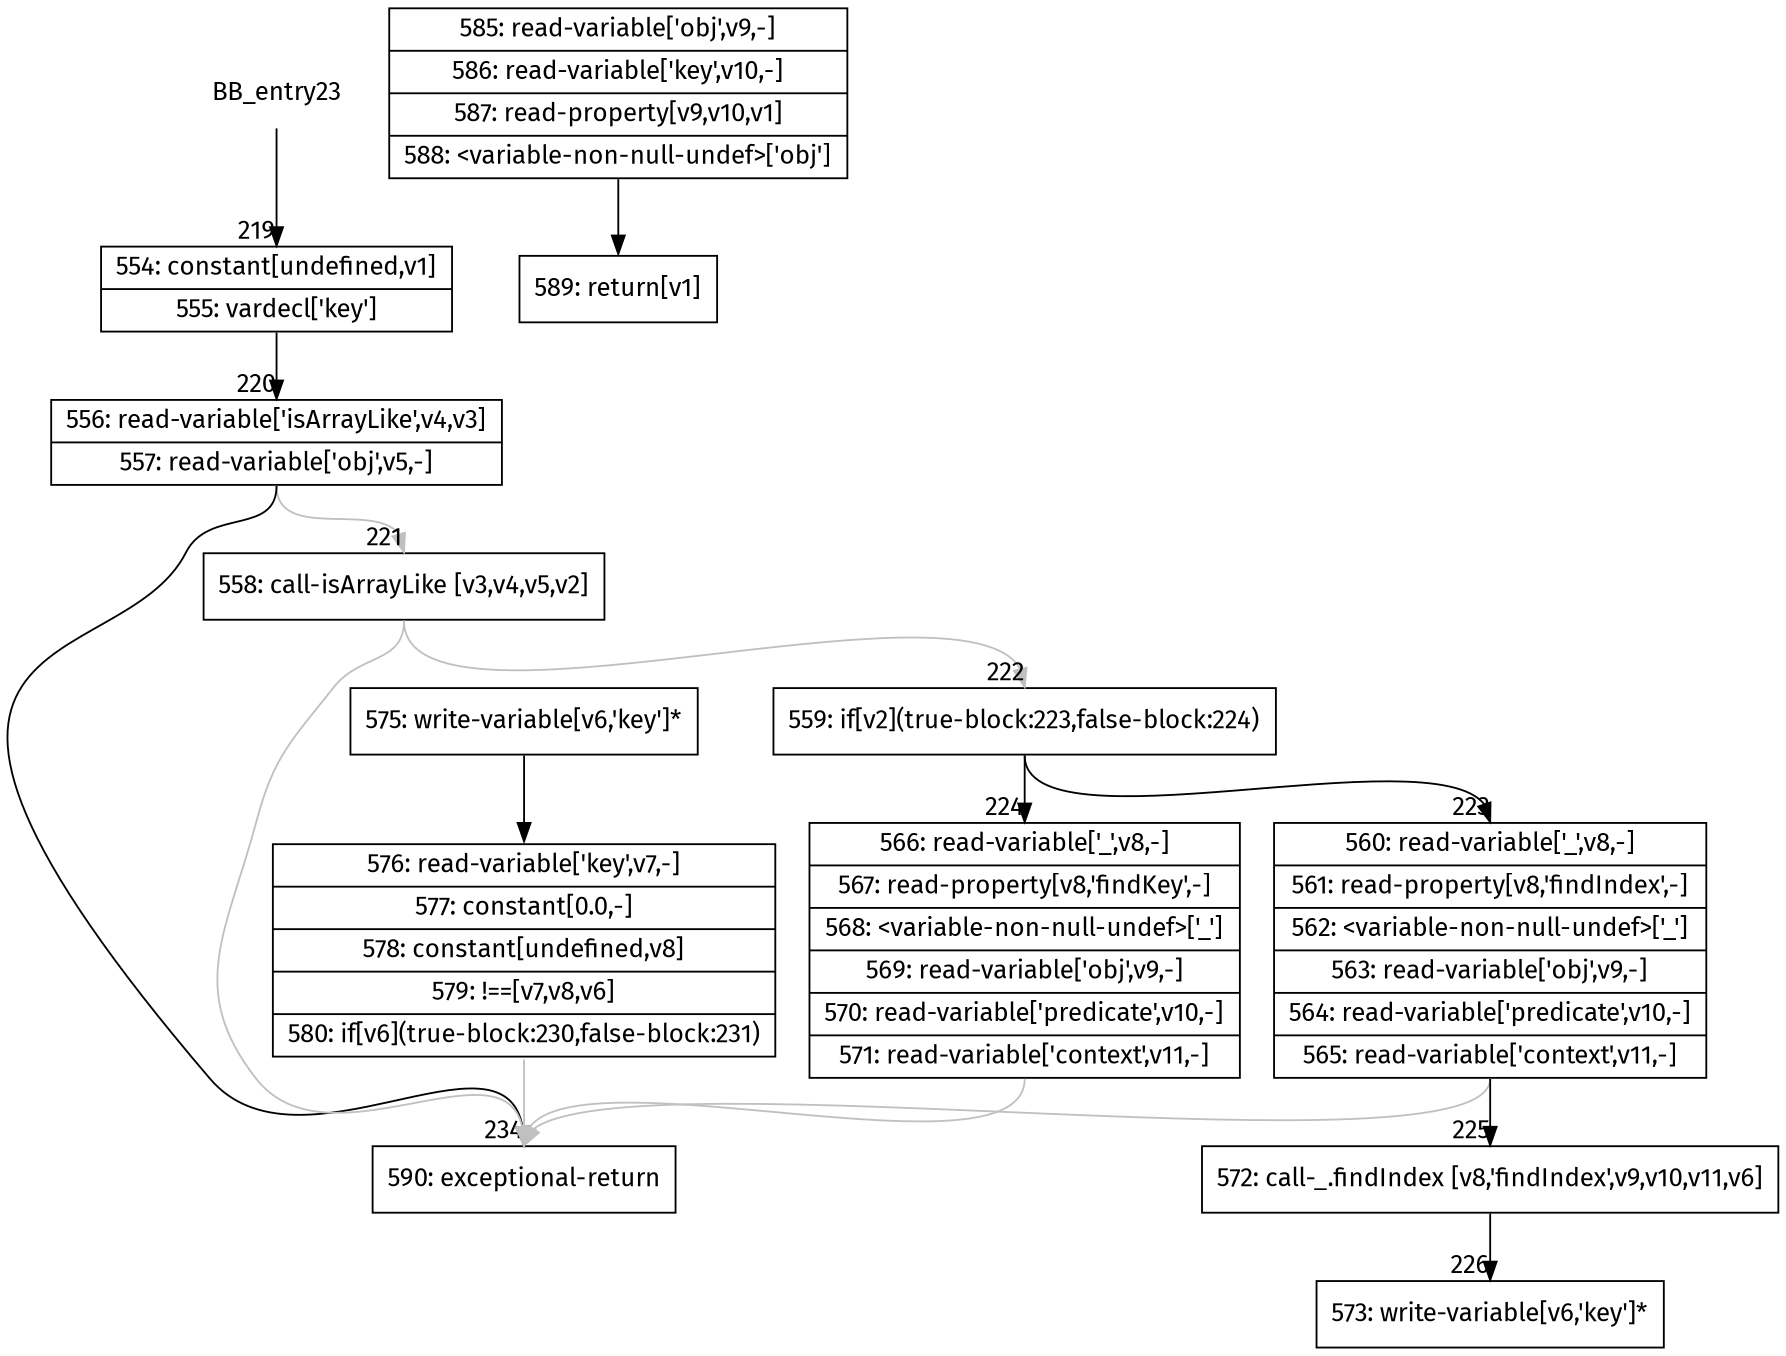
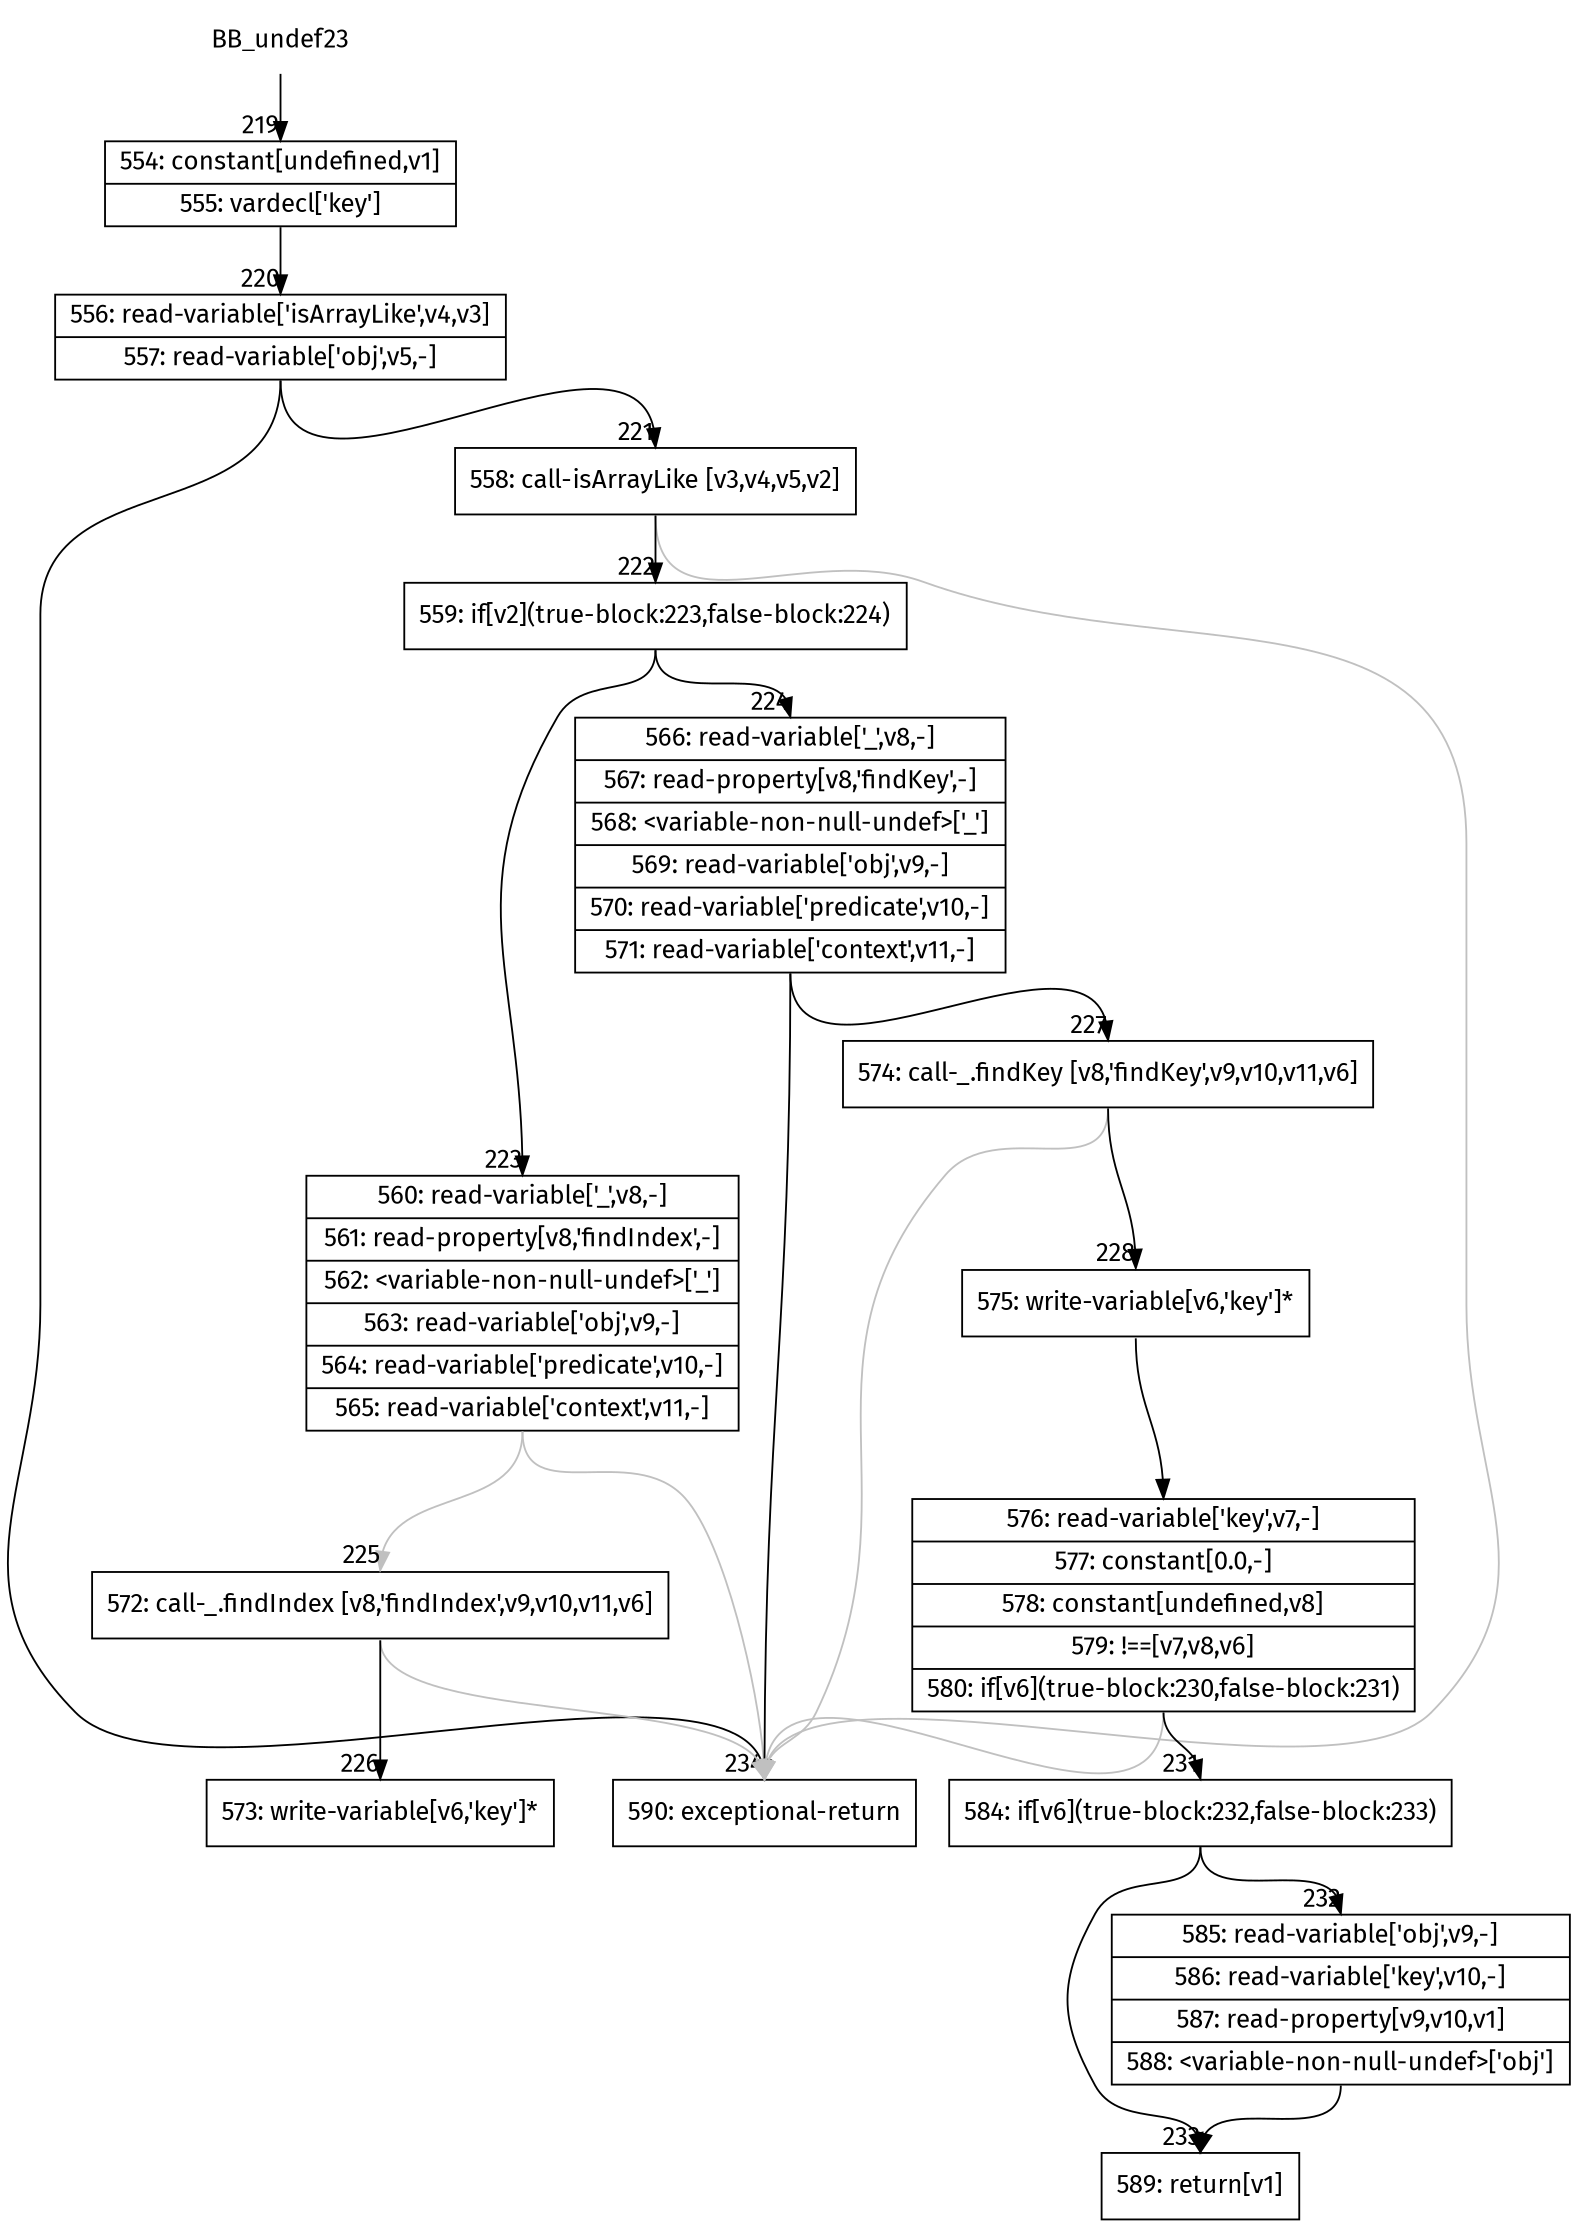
node "BB_entry23": label "BB_entry23" -> "BB_undef23"
edge "556: read-variable['isArrayLike',v4,v3]" -> "558: call-isArrayLike [v3,v4,v5,v2]": color gray -> black
edge "558: call-isArrayLike [v3,v4,v5,v2]" -> "559: if[v2](true-block:223,false-block:224)": color gray -> black
node "574: call-_.findKey [v8,'findKey',v9,v10,v11,v6]": added
edge "560: read-variable['_',v8,-]" -> "572: call-_.findIndex [v8,'findIndex',v9,v10,v11,v6]": color black -> gray
edge "566: read-variable['_',v8,-]" -> "590: exceptional-return": color gray -> black
edge "572: call-_.findIndex [v8,'findIndex',v9,v10,v11,v6]" -> "590: exceptional-return": added
node "584: if[v6](true-block:232,false-block:233)": added
